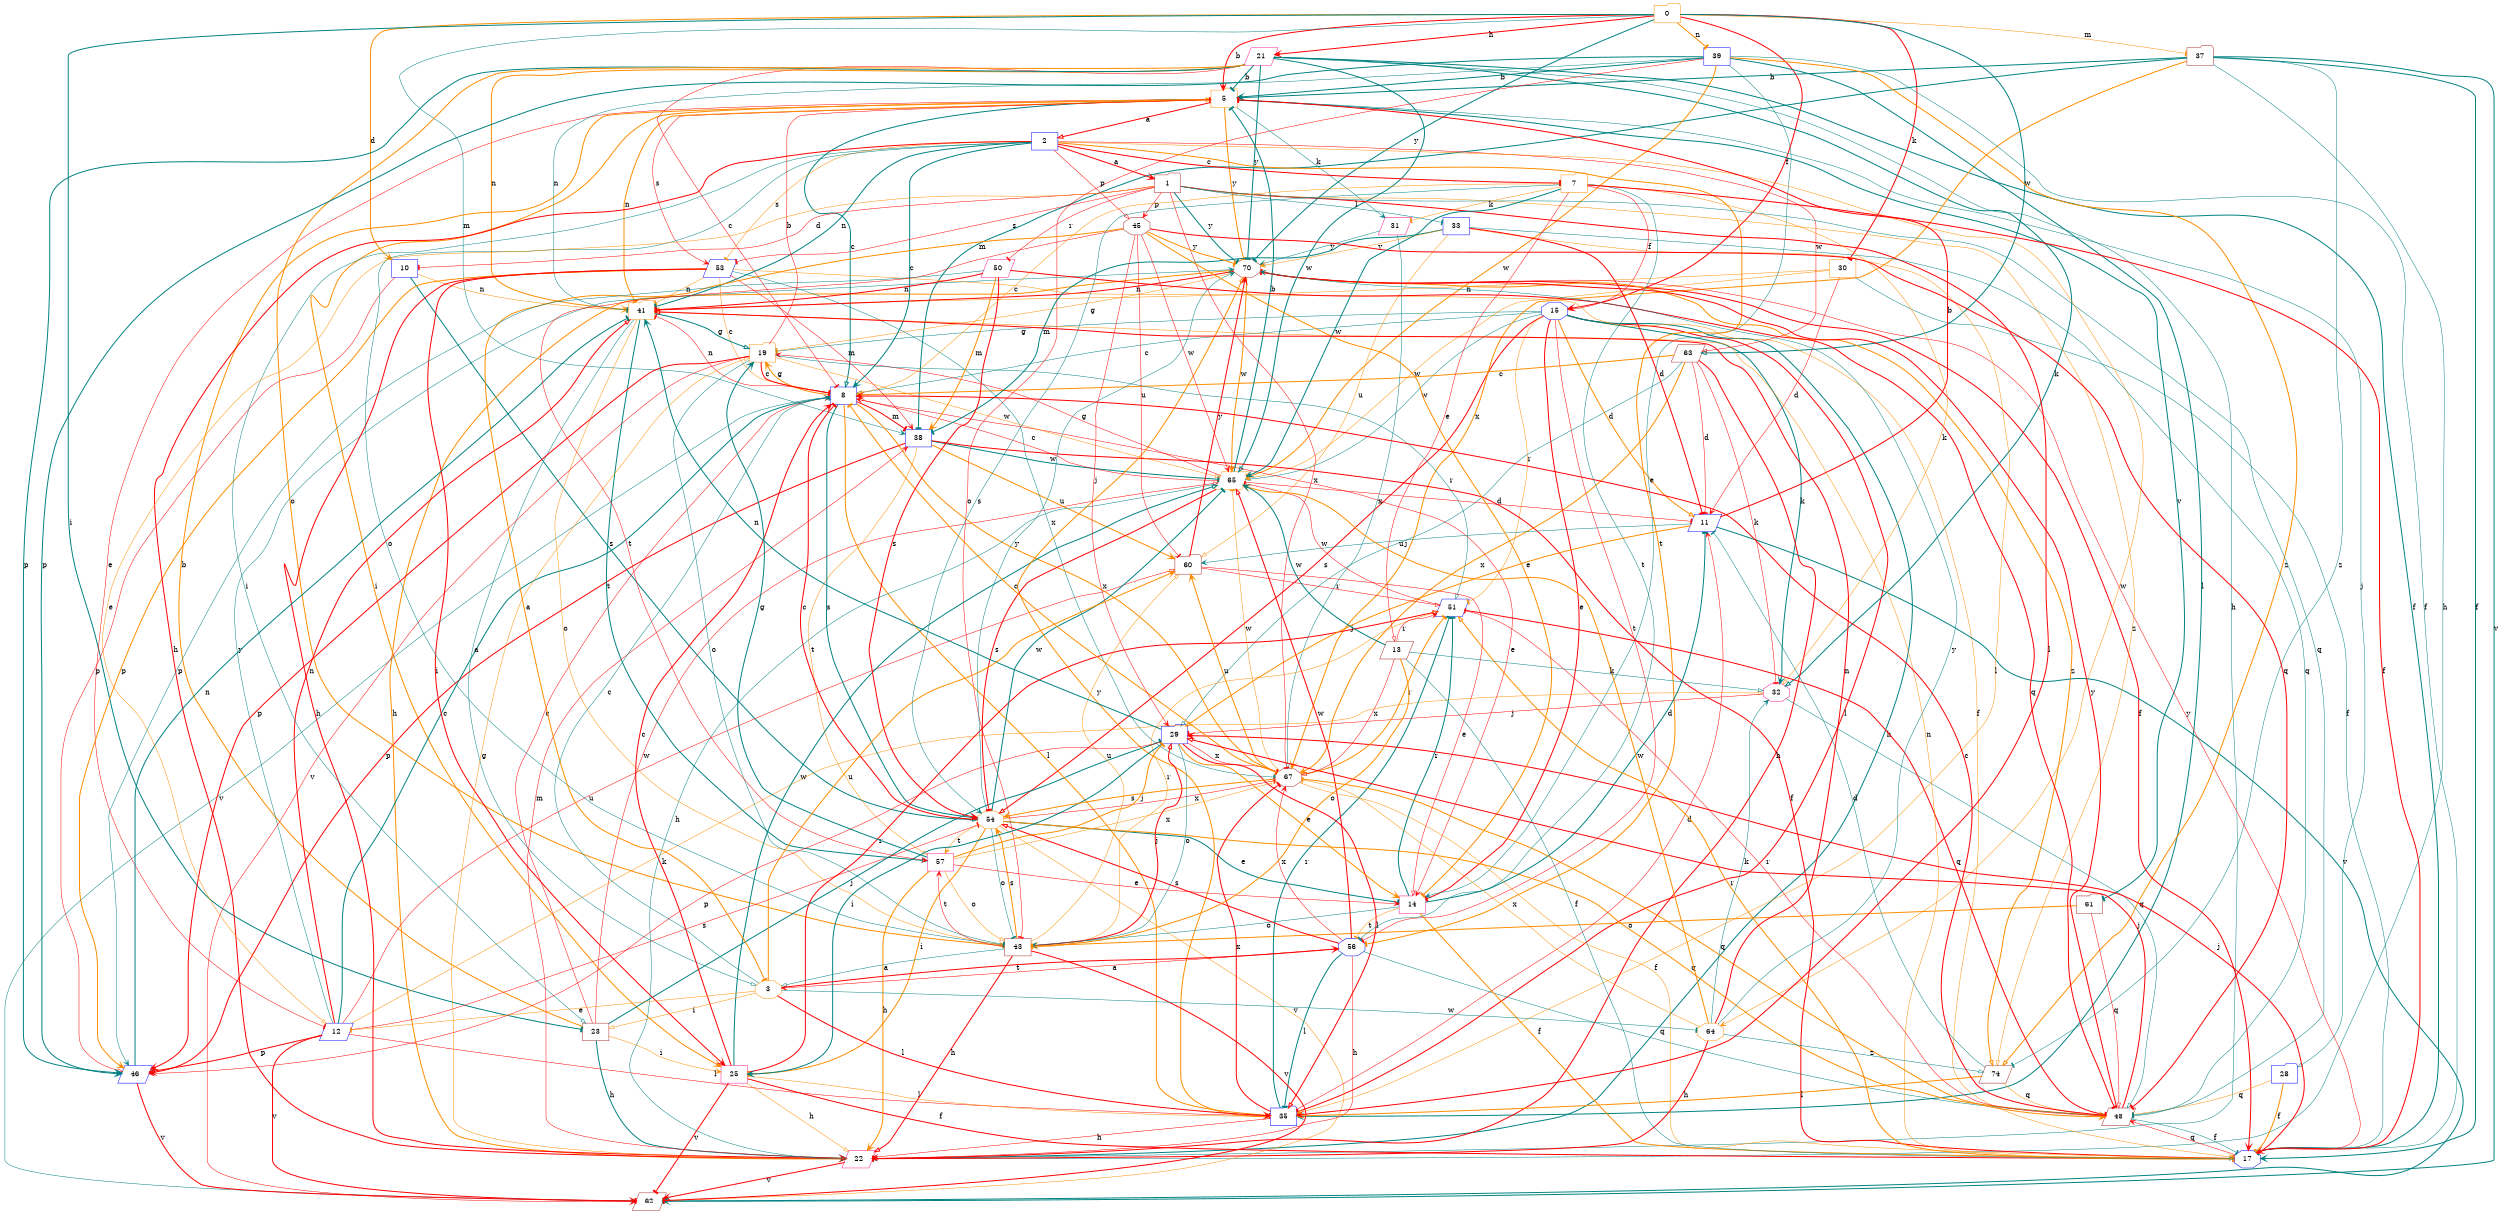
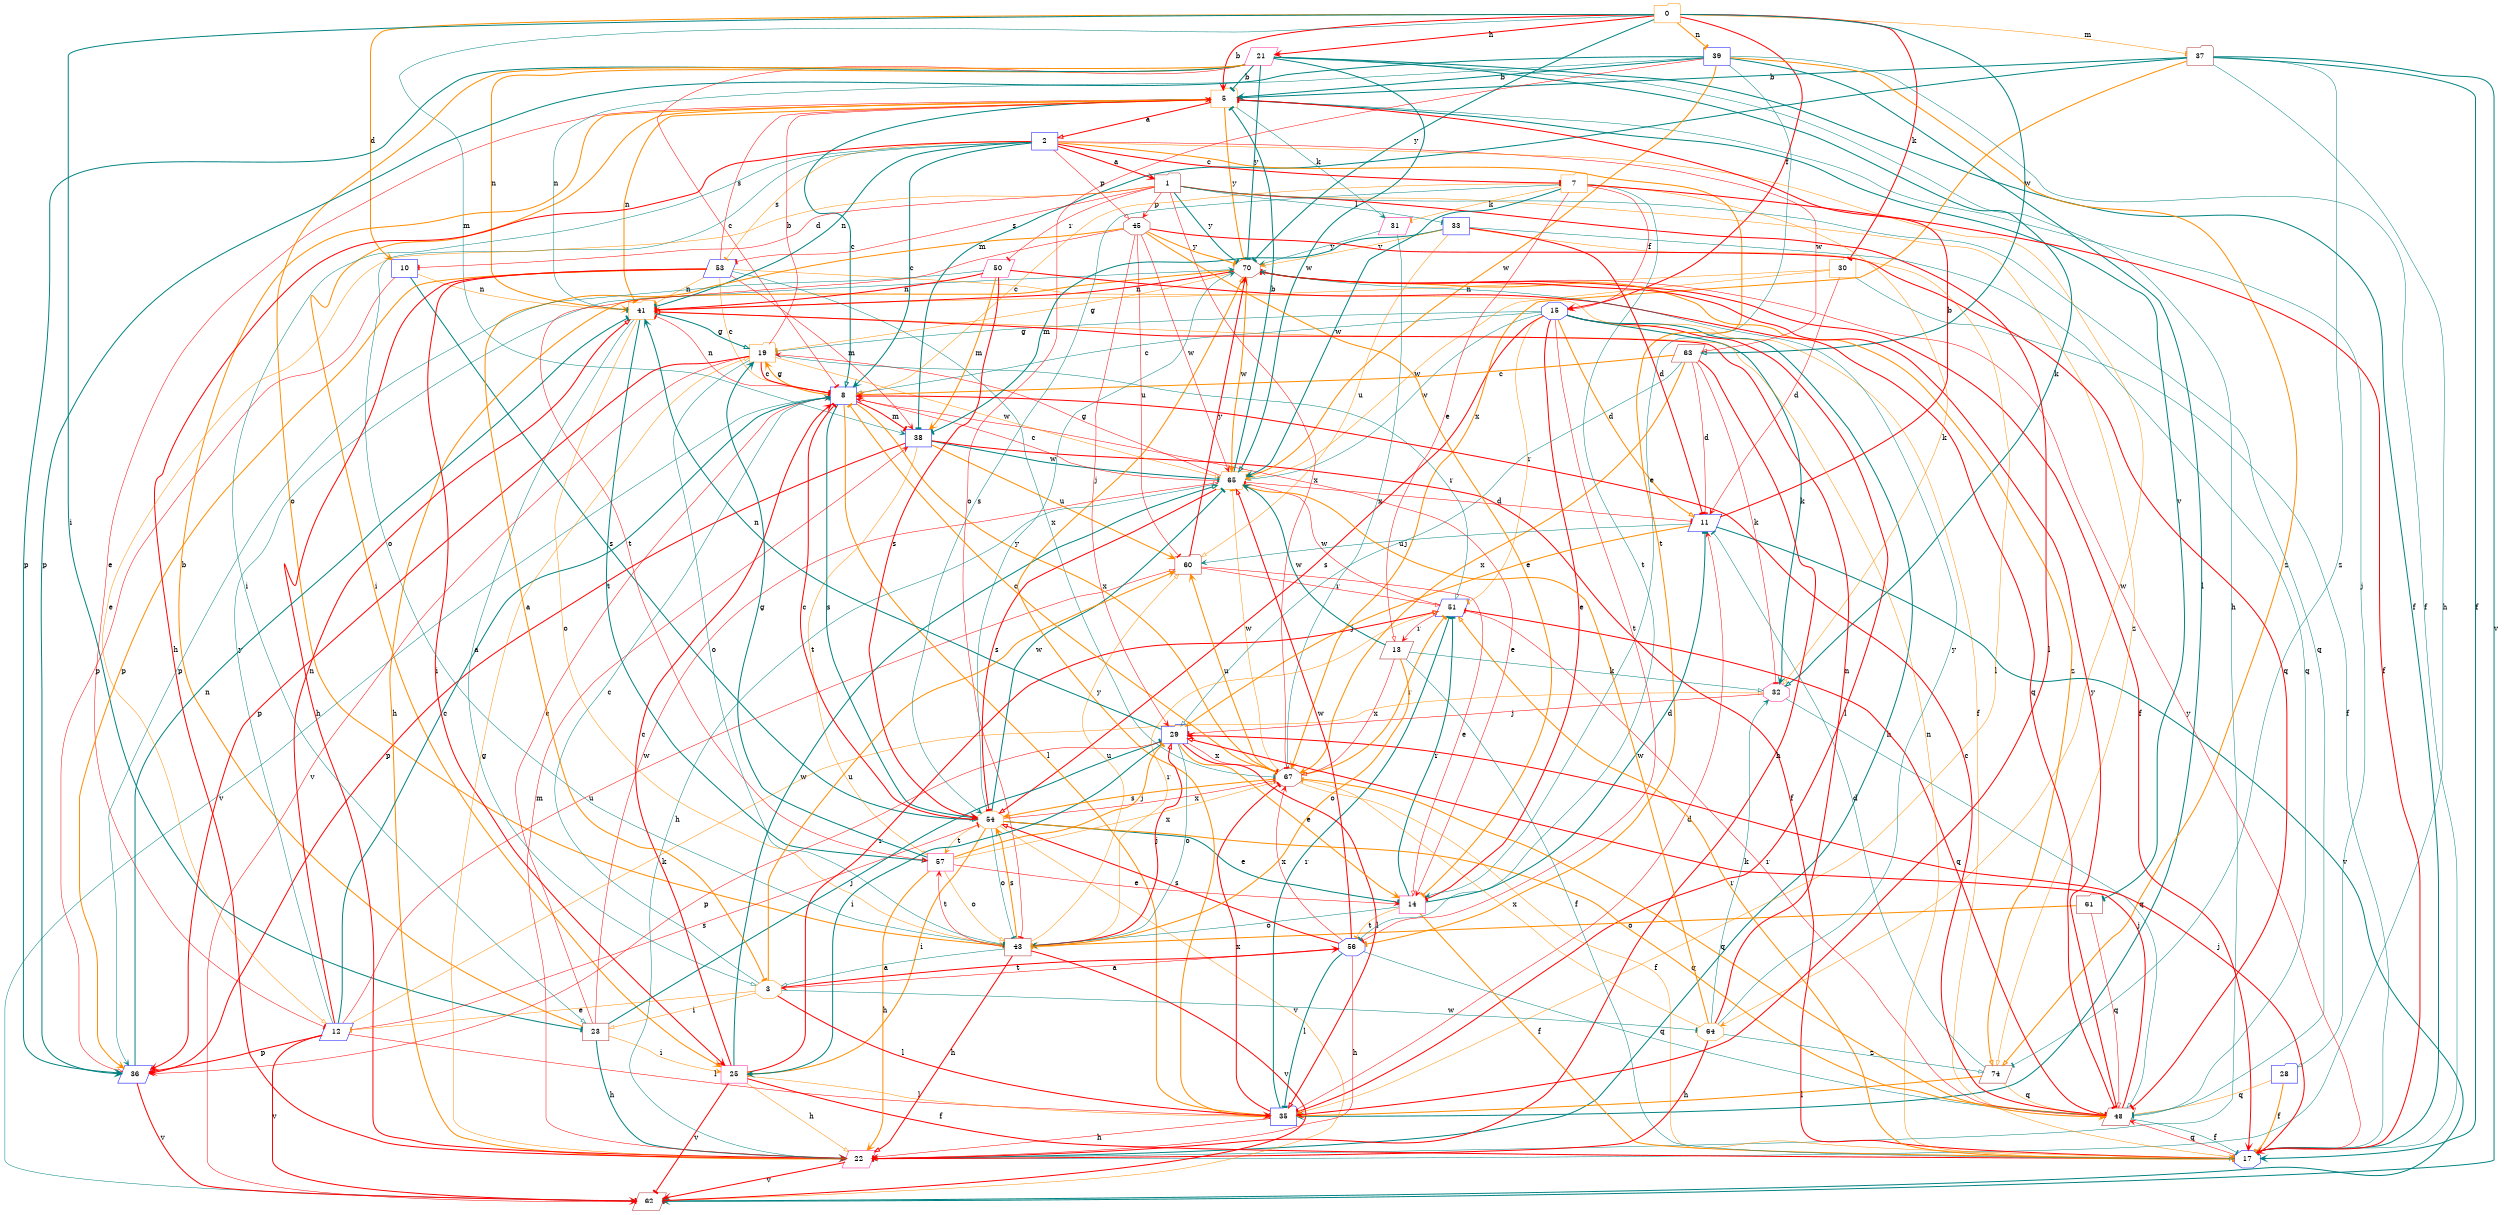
edge "5" -> "53": reversed
edge "13" -> "51": reversed
node "46": label "46" -> "36"
